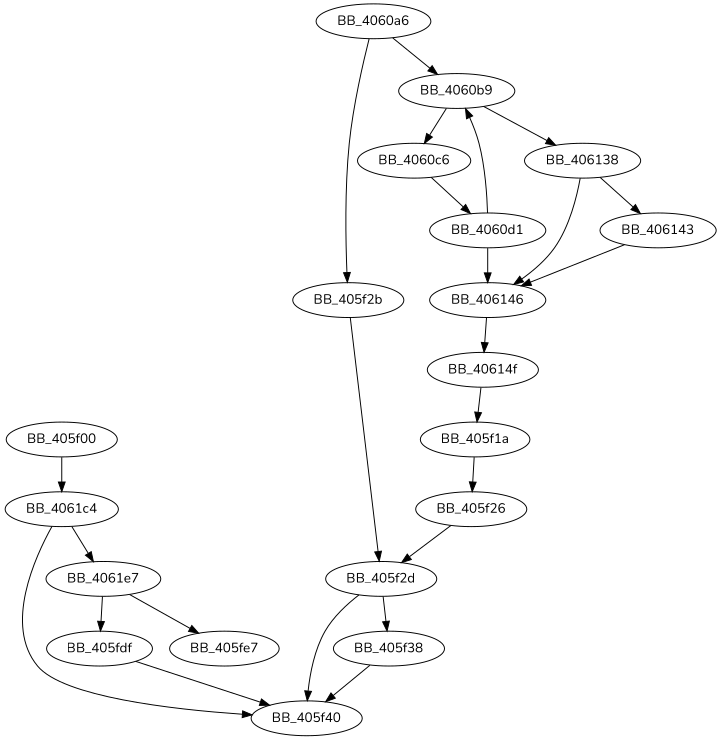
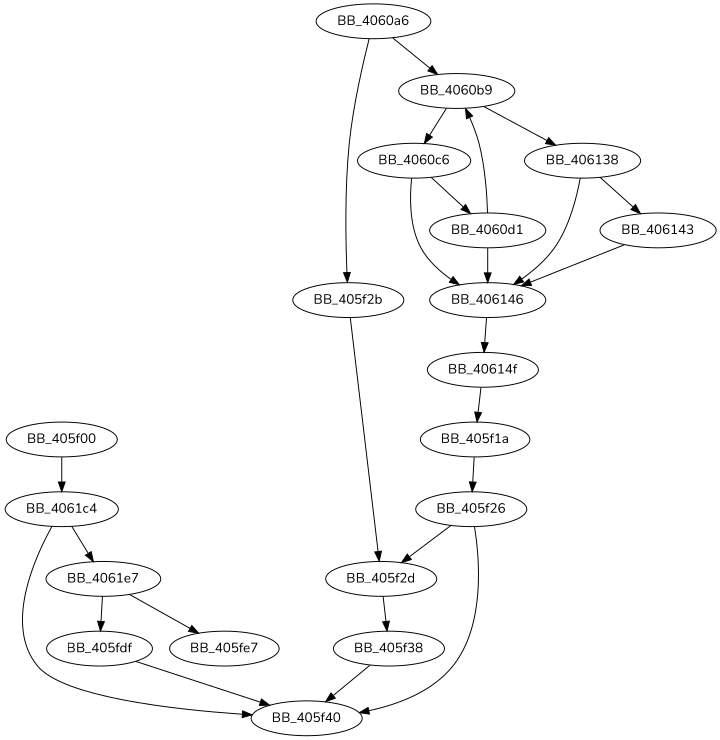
edge "BB_4060c6" -> "BB_406146": added
edge "BB_405f2d" -> "BB_405f40": now "BB_405f26" -> "BB_405f40"
